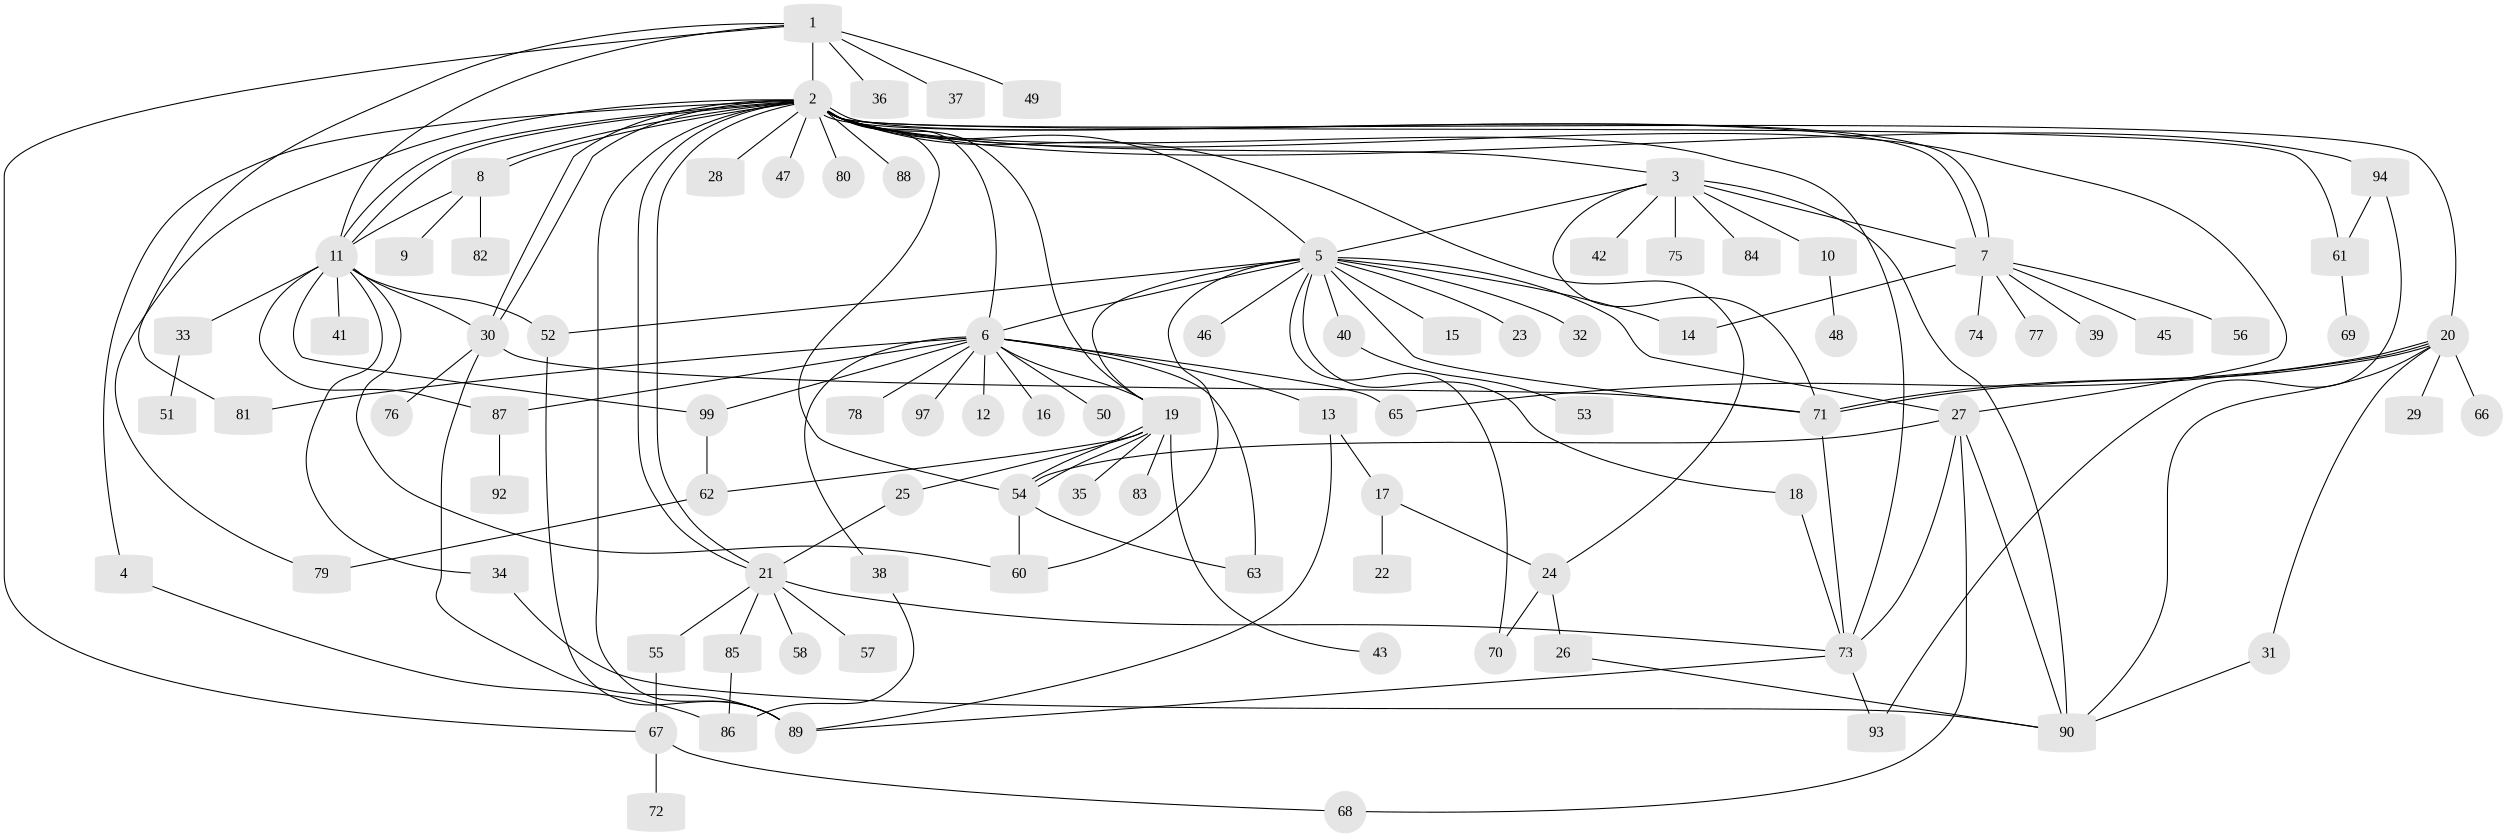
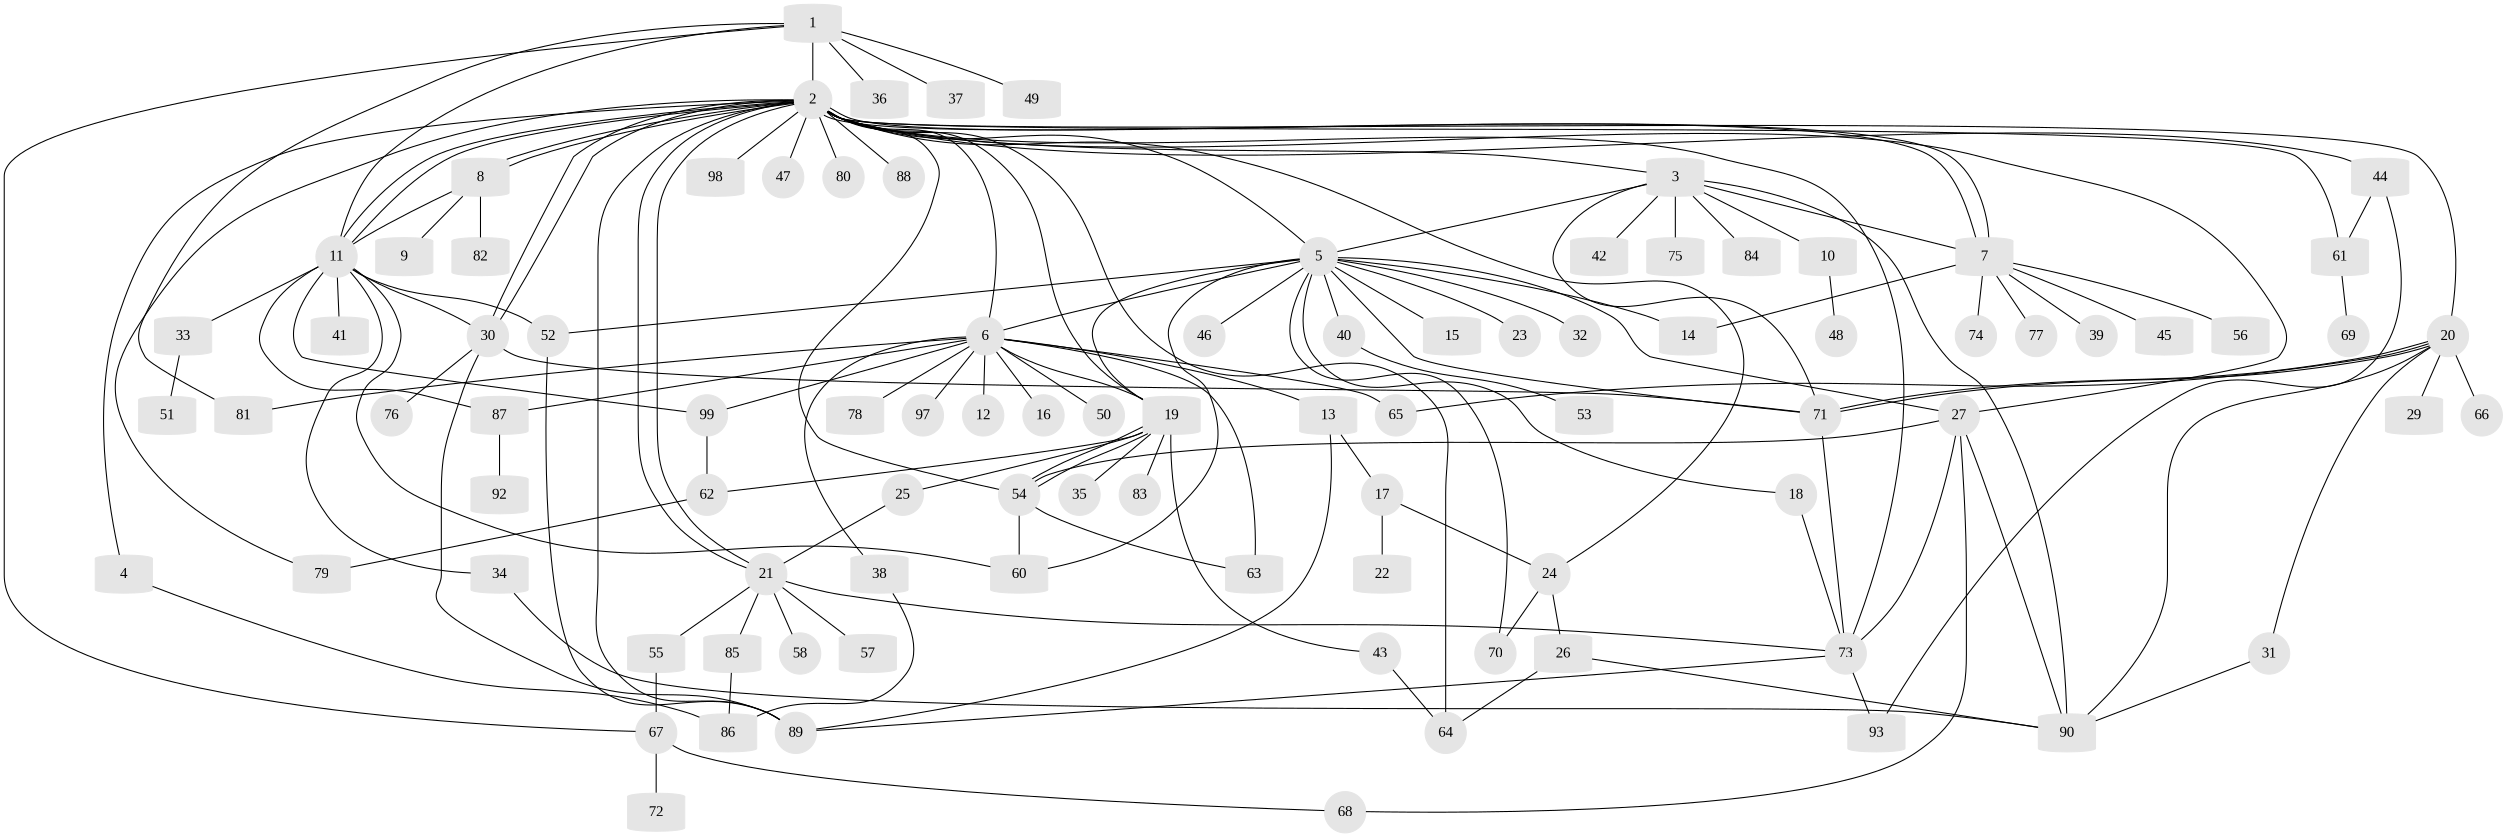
node "28": label "28" -> "98"
node "94": label "94" -> "44"
node "64": added
